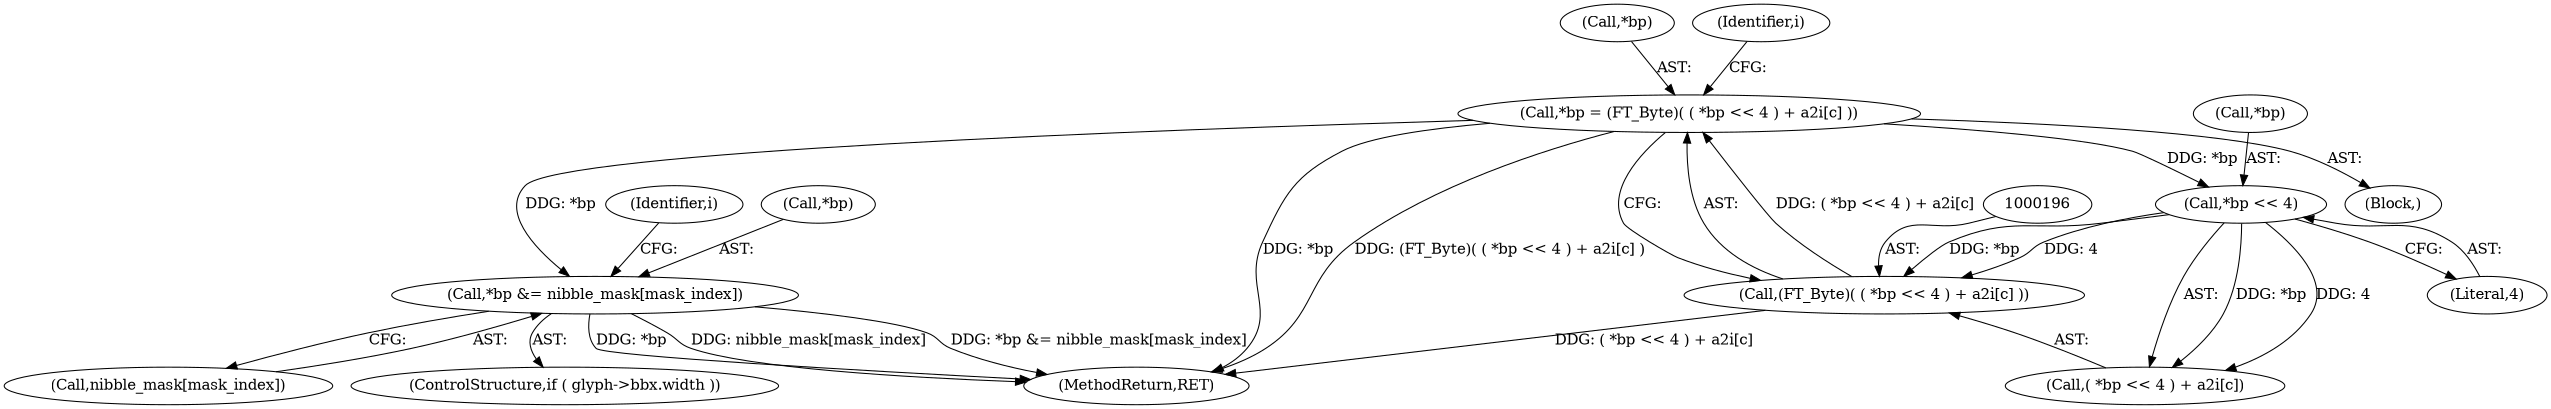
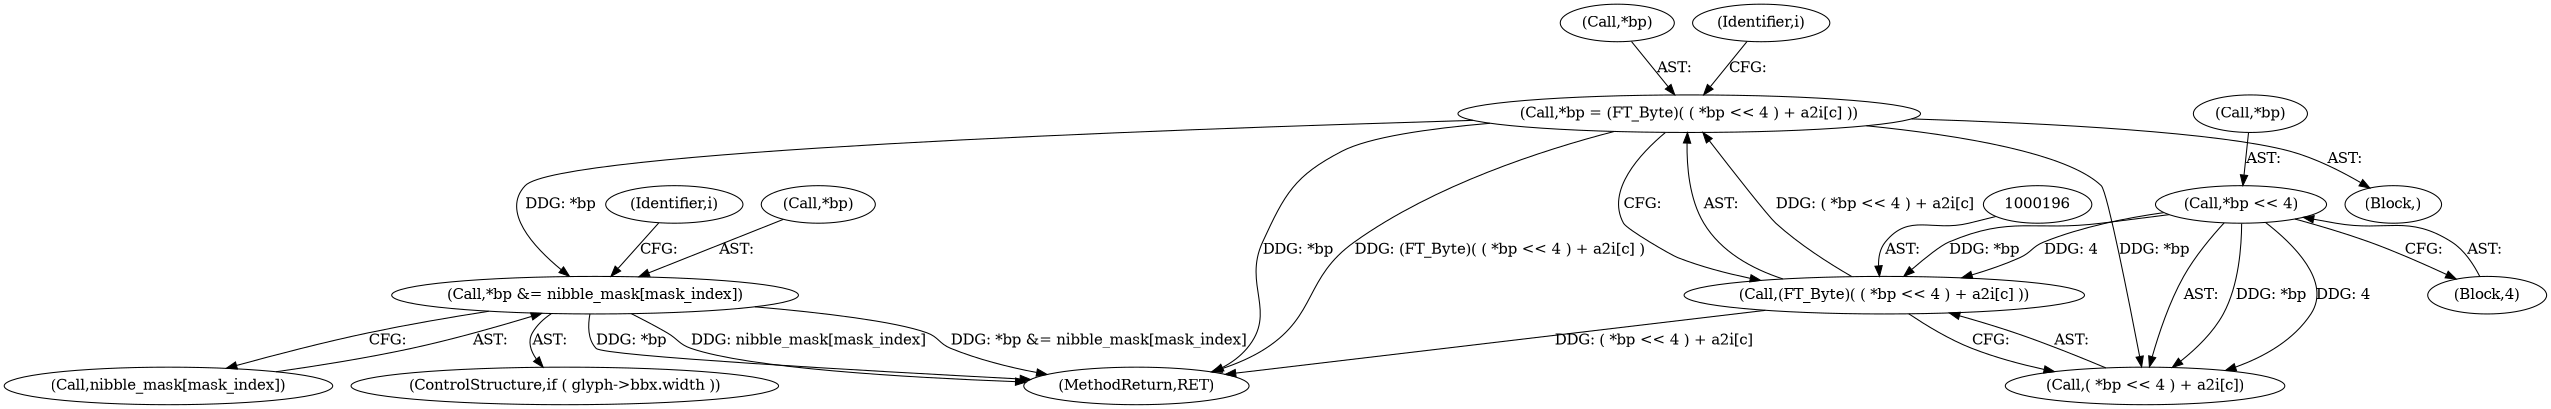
edge "(Call,*bp = (FT_Byte)( ( *bp << 4 ) + a2i[c] ))" -> "(Call,*bp << 4)": now "(Call,*bp = (FT_Byte)( ( *bp << 4 ) + a2i[c] ))" -> "(Call,( *bp << 4 ) + a2i[c])"
node "(Literal,4)": label "(Literal,4)" -> "(Block,4)"
edge "(Call,(FT_Byte)( ( *bp << 4 ) + a2i[c] ))" -> "(Call,( *bp << 4 ) + a2i[c])": added, label "CFG:"
